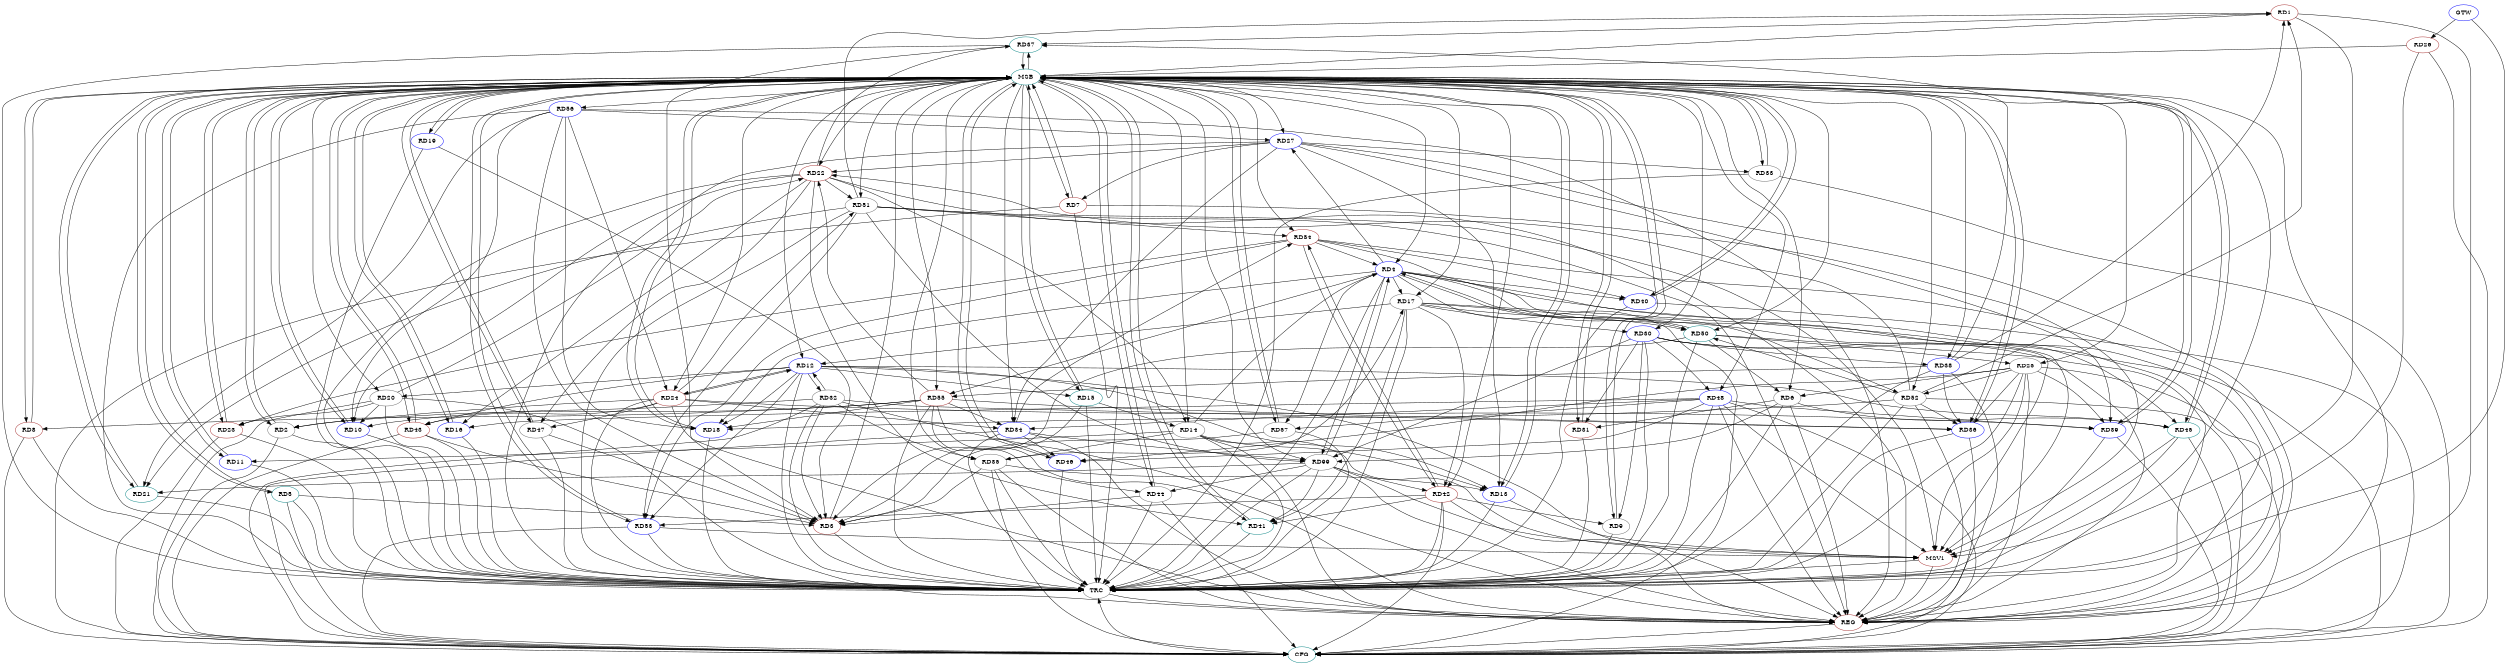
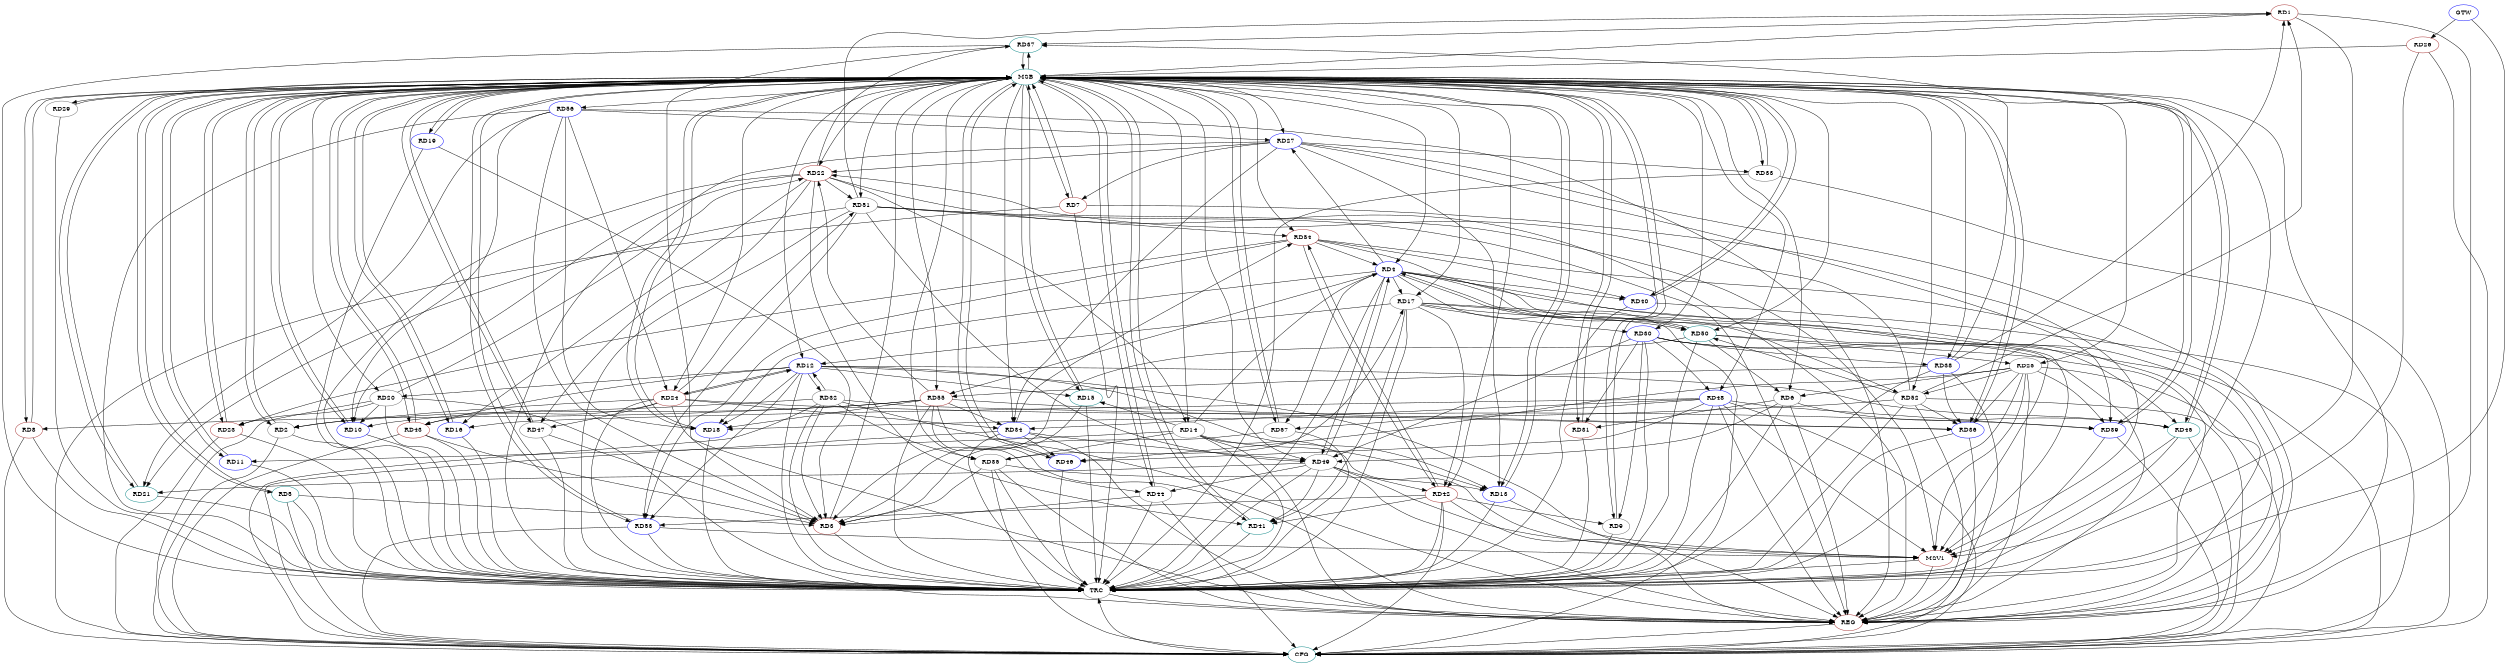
node "RD29": added
edge "RD15" -> "RD14": reversed
node "RD99": label "RD99" -> "RD49"
